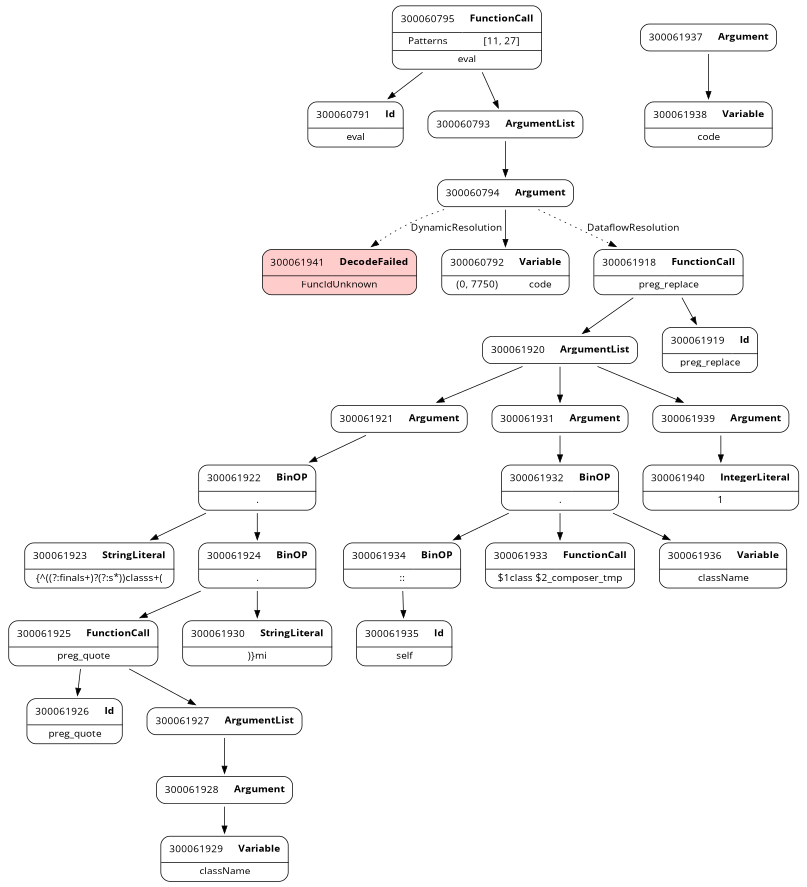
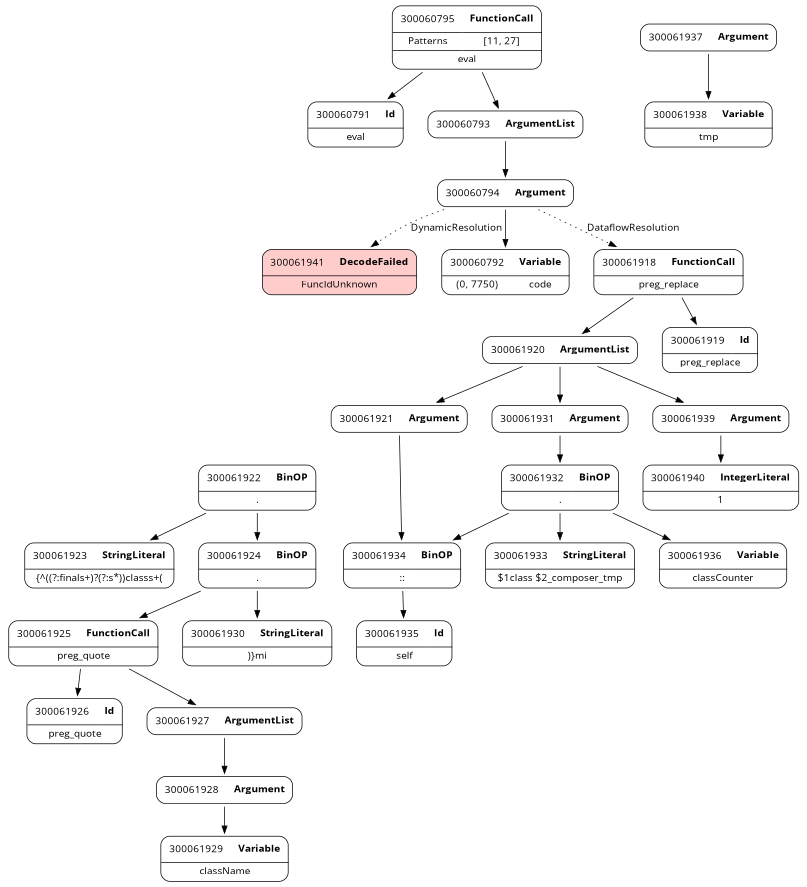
node "300061938": text "code" -> "tmp"
edge "300061921" -> "300061922": now "300061921" -> "300061934"
node "300061933": text "FunctionCall" -> "StringLiteral"
node "300061936": text "className" -> "classCounter"
